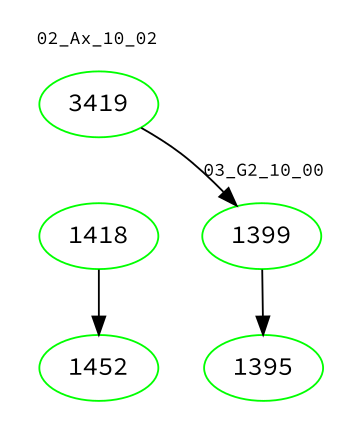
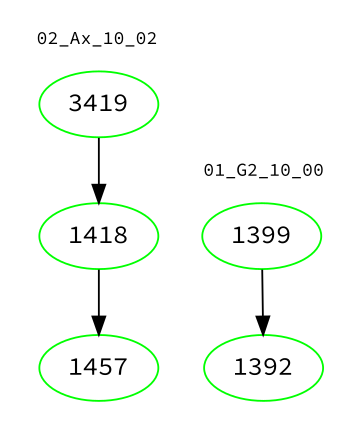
edge "3419" -> "1399": now "3419" -> "1418"
cluster "03_G2_10_00": label "03_G2_10_00" -> "01_G2_10_00"
node "1452": label "1452" -> "1457"
node "1395": label "1395" -> "1392"
